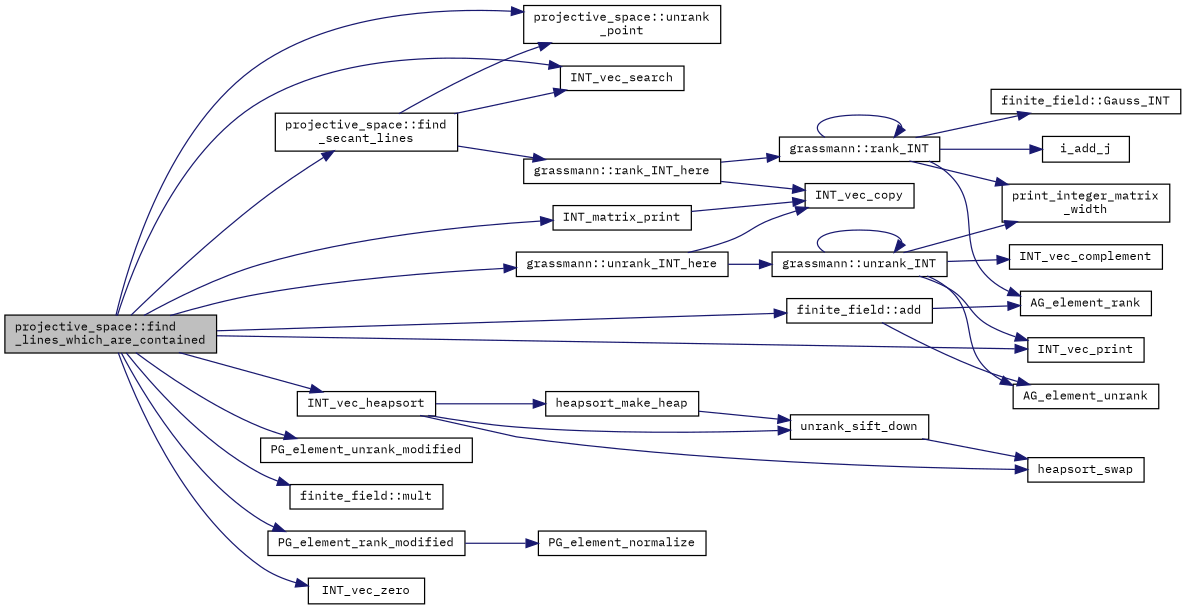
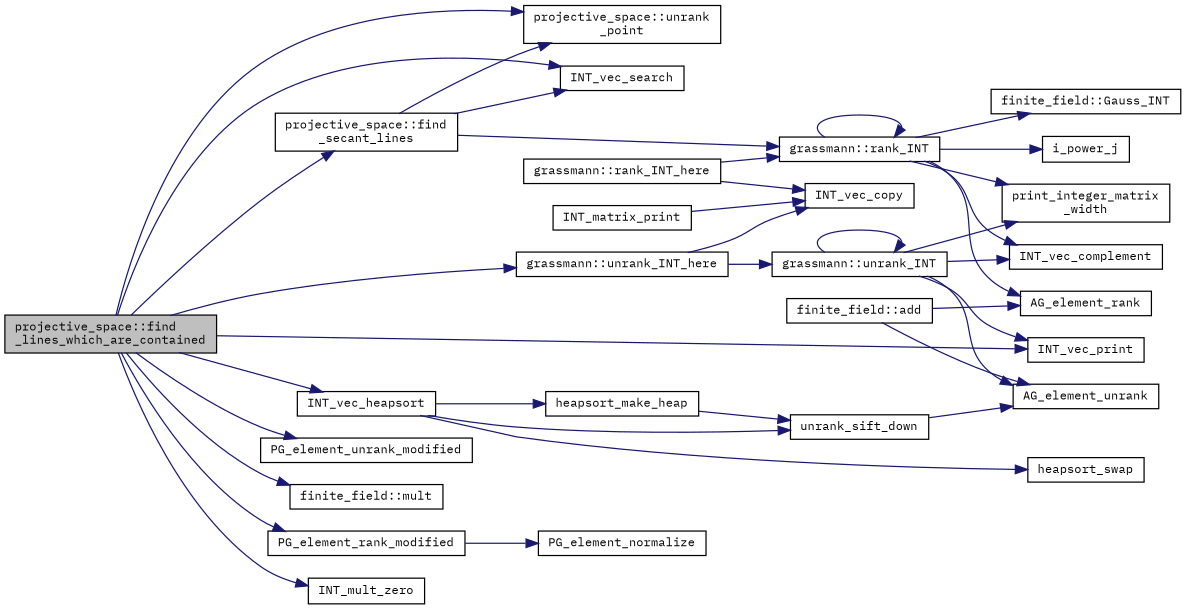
node "i_add_j": label "i_add_j" -> "i_power_j"
edge "projective_space::find _secant_lines" -> "grassmann::rank_INT_here": now "projective_space::find _secant_lines" -> "grassmann::rank_INT"
edge "grassmann::rank_INT" -> "INT_vec_complement": added
edge "projective_space::find _lines_which_are_contained" -> "INT_matrix_print": removed
edge "projective_space::find _lines_which_are_contained" -> "finite_field::add": removed
edge "unrank_sift_down" -> "heapsort_swap": now "unrank_sift_down" -> "AG_element_unrank"
node "INT_vec_zero": label "INT_vec_zero" -> "INT_mult_zero"
